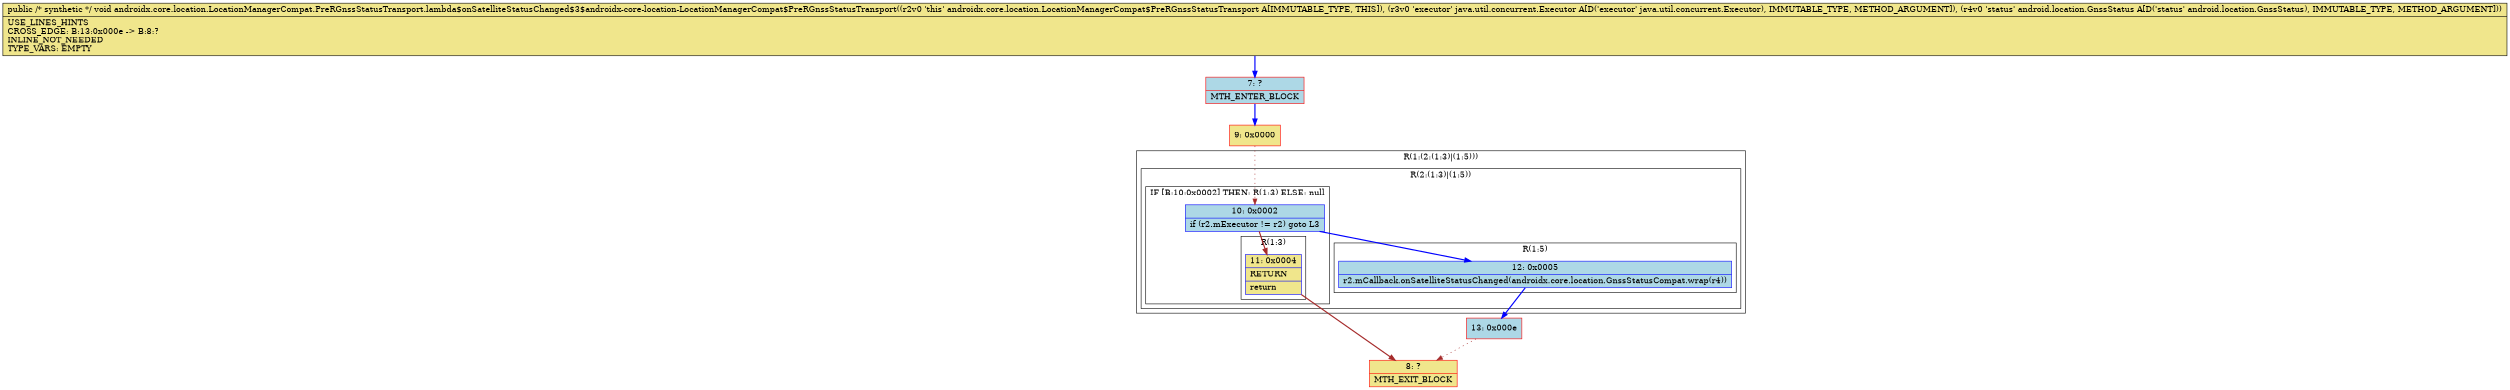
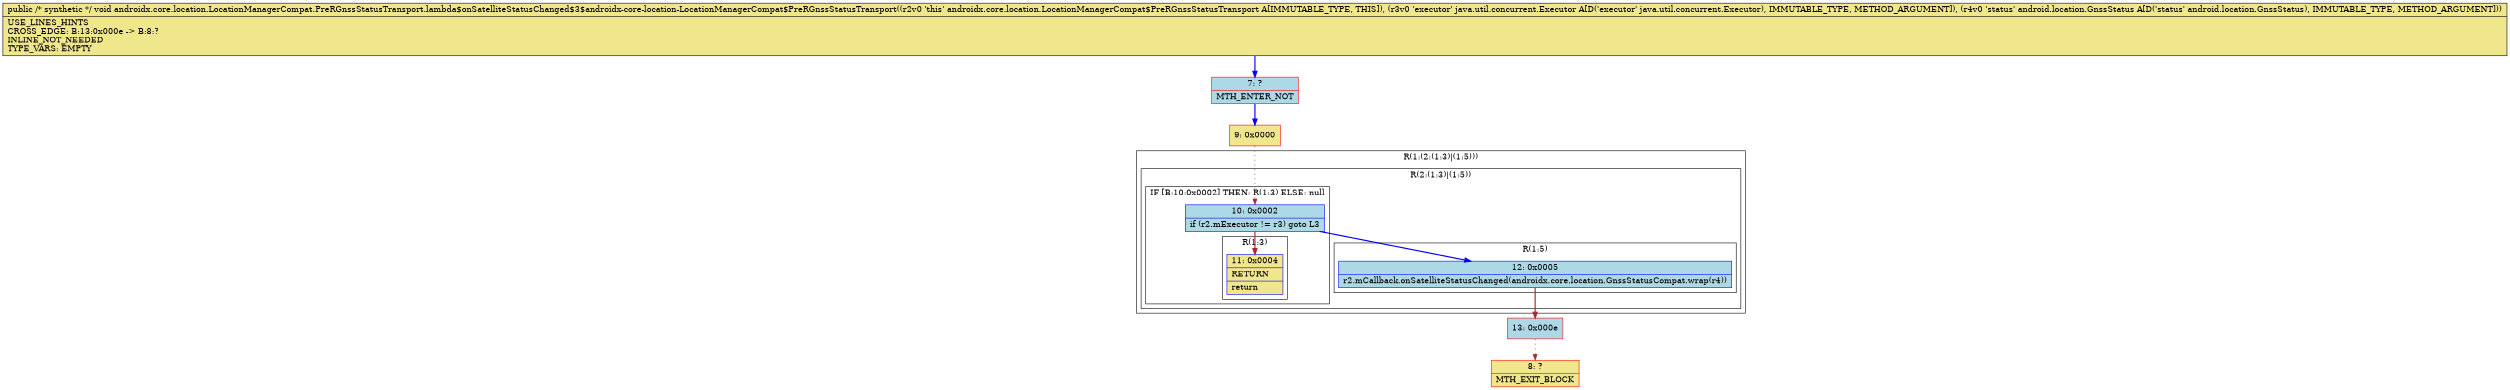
node "7: ?": text "MTH_ENTER_BLOCK" -> "MTH_ENTER_NOT"
node "10: 0x0002": text "if (r2.mExecutor != r2) goto L3" -> "if (r2.mExecutor != r3) goto L3"
edge "12: 0x0005" -> "13: 0x000e": color blue -> brown
edge "11: 0x0004" -> "8: ?": removed
